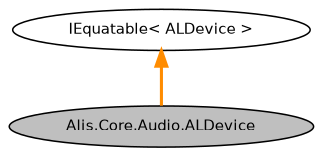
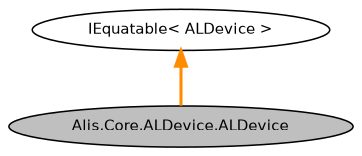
node "Alis.Core.Audio.ALDevice": label "Alis.Core.Audio.ALDevice" -> "Alis.Core.ALDevice.ALDevice"
